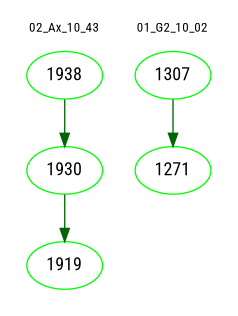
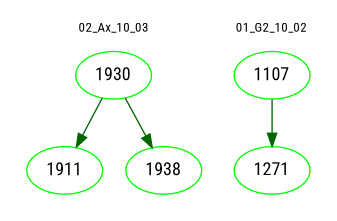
cluster "02_Ax_10_43": label "02_Ax_10_43" -> "02_Ax_10_03"
node "1307": label "1307" -> "1107"
edge "1938" -> "1930": reversed
node "1919": label "1919" -> "1911"
